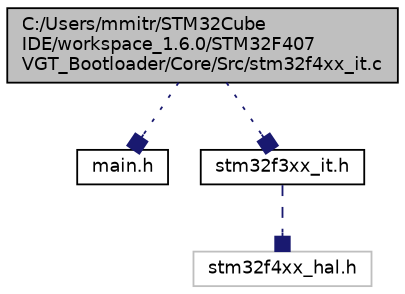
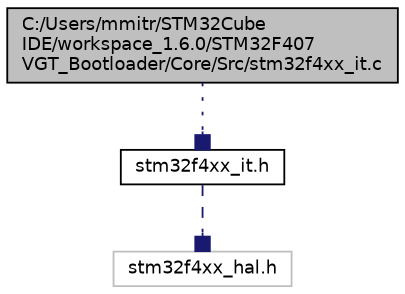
node "main.h": removed
node "stm32f3xx_it.h": label "stm32f3xx_it.h" -> "stm32f4xx_it.h"
